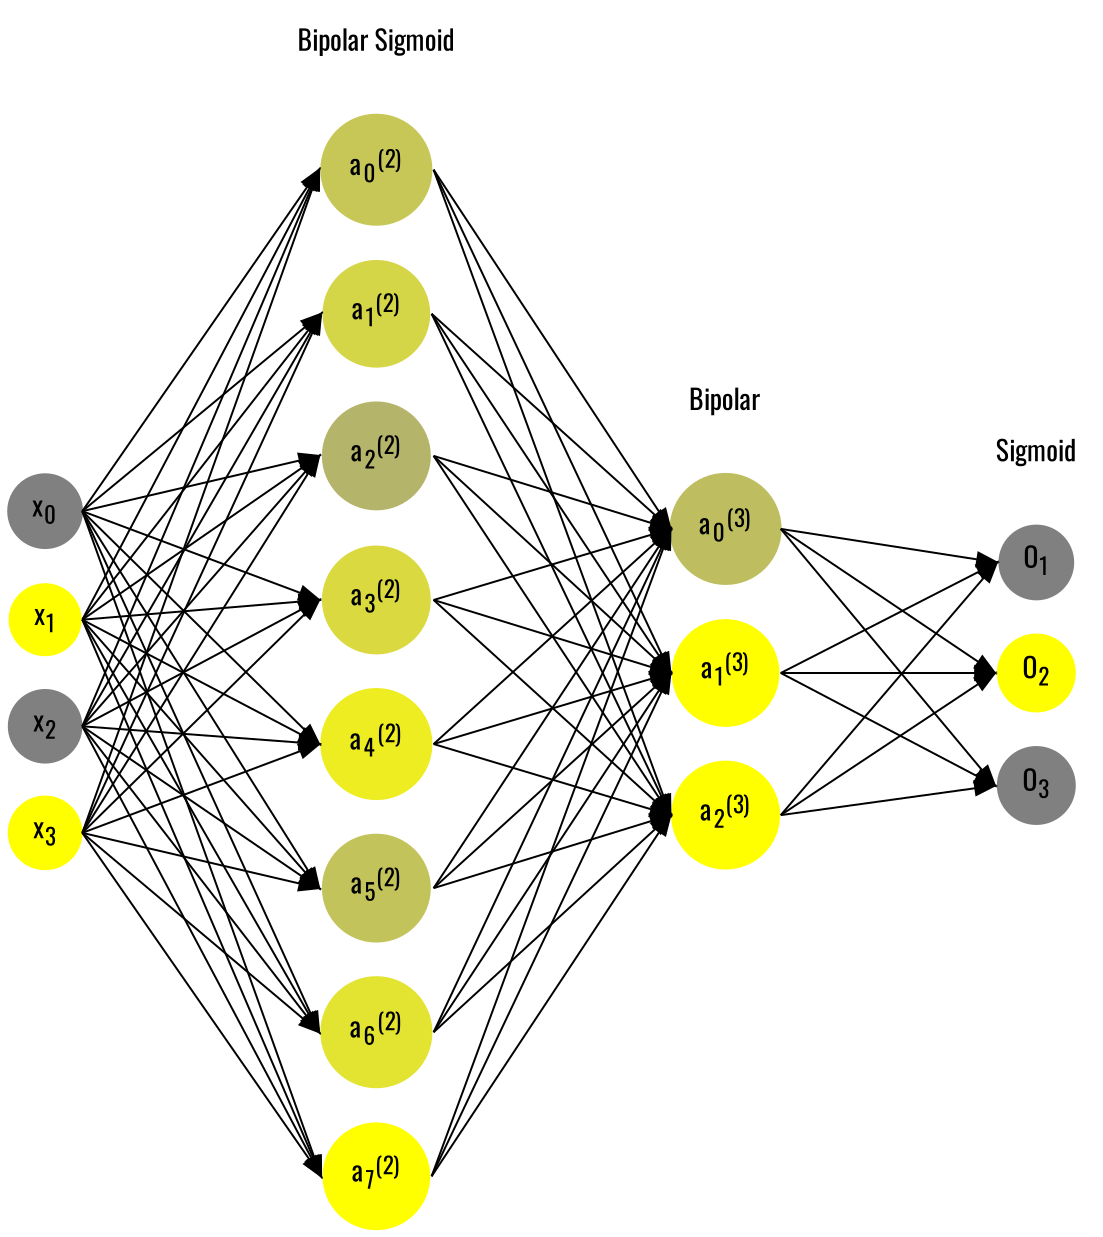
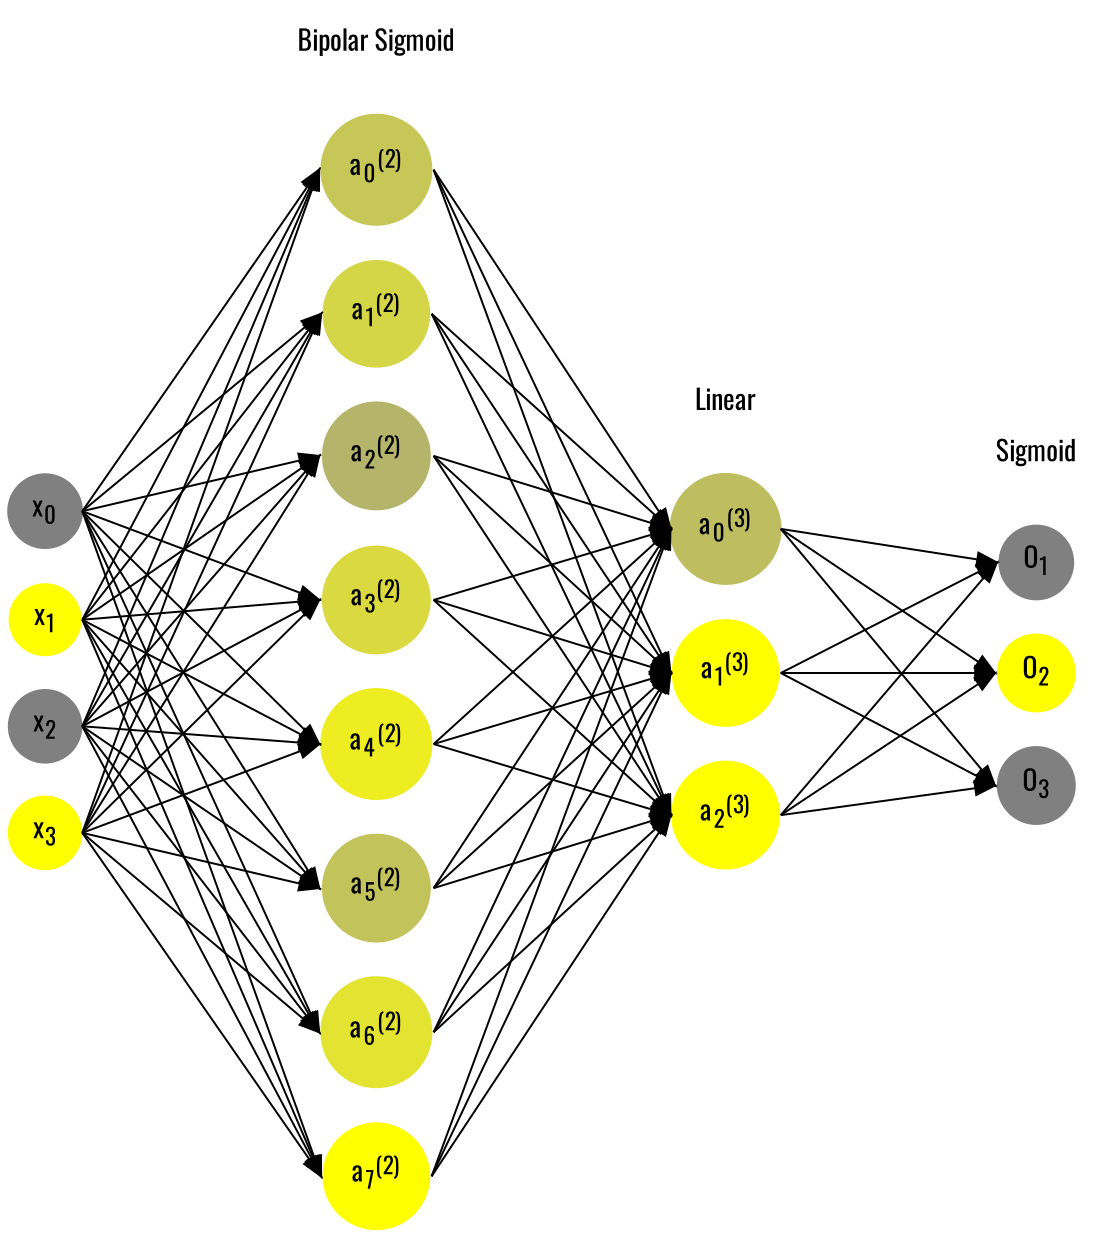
node "Bipolar": label "Bipolar" -> "Linear"
